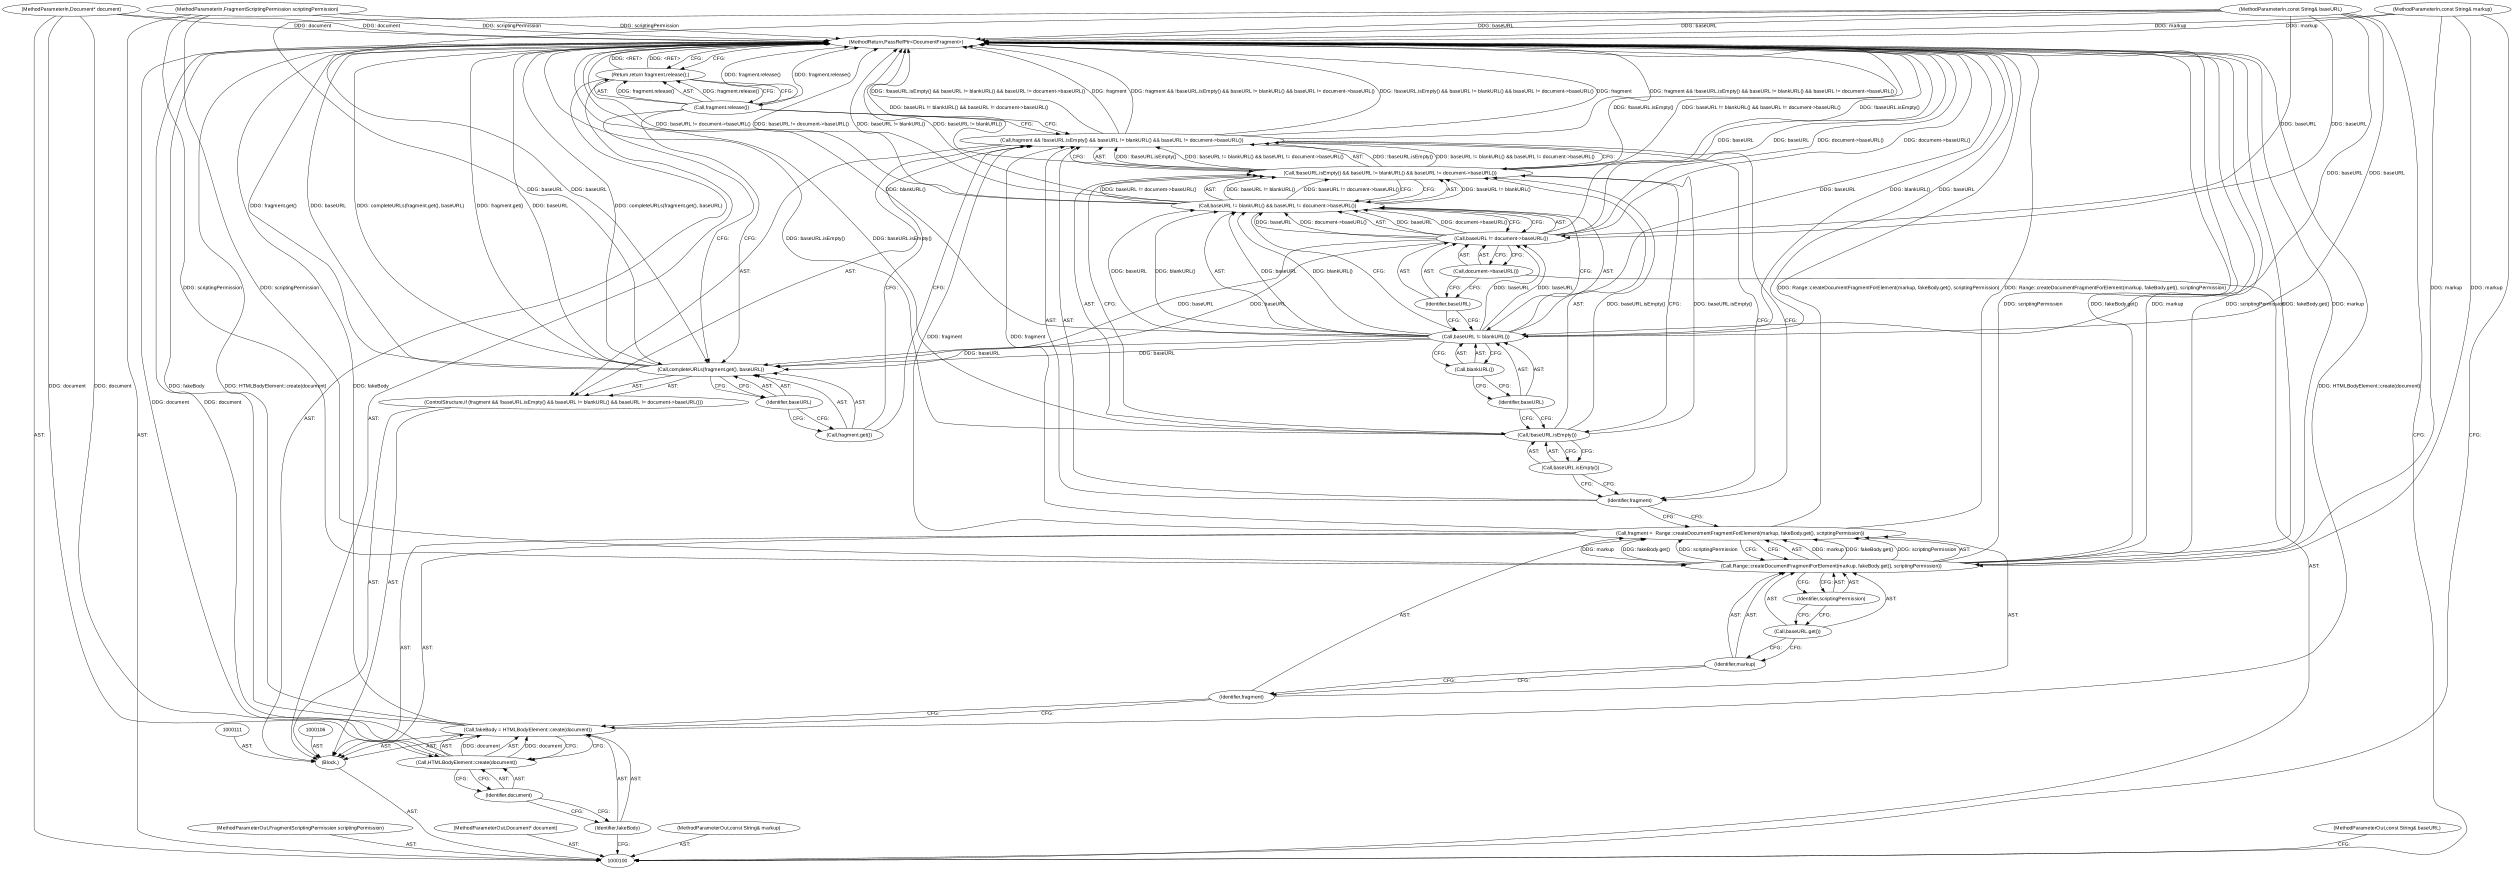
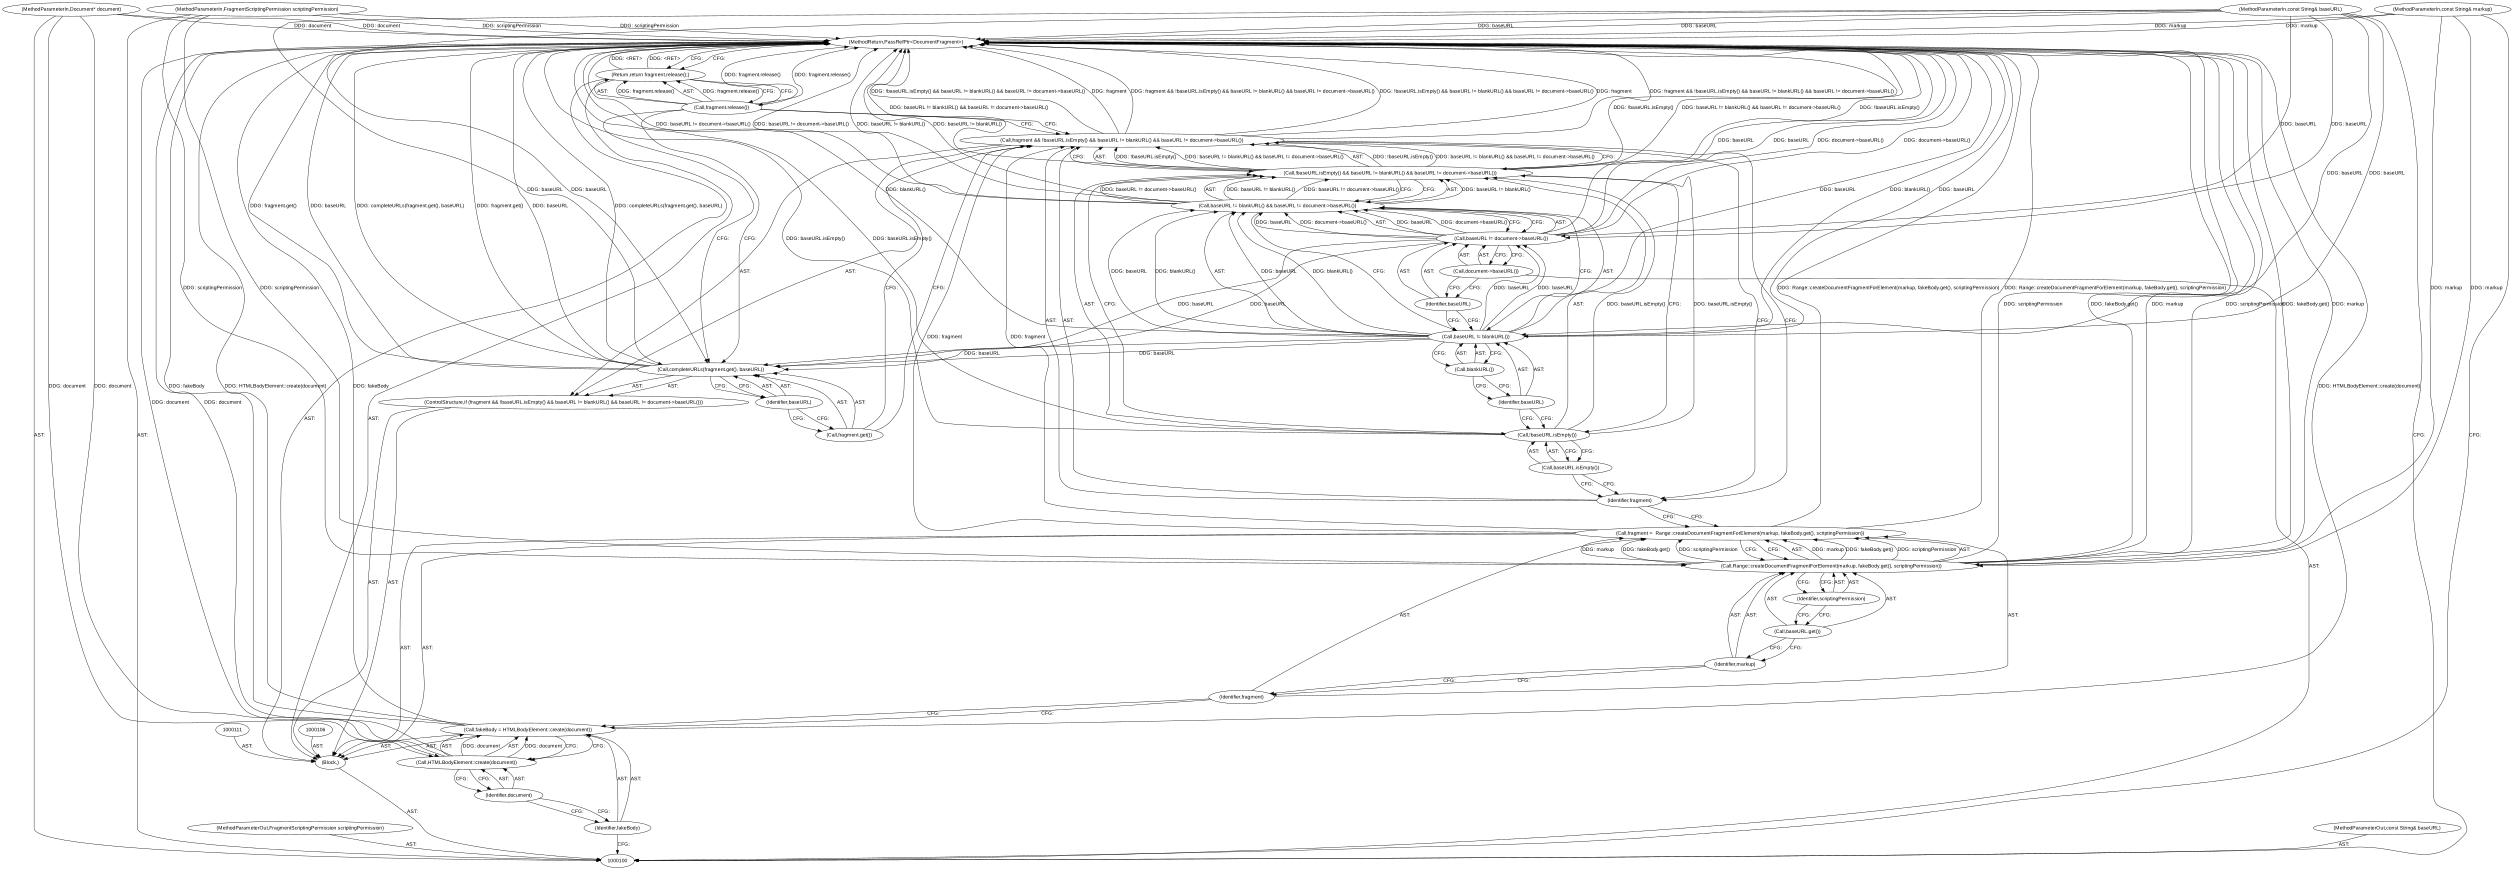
node "(MethodParameterOut,Document* document)": removed
node "(MethodParameterOut,const String& markup)": removed
edge "(MethodParameterOut,const String& baseURL)" -> "1000100": label "CFG: " -> "AST: "
